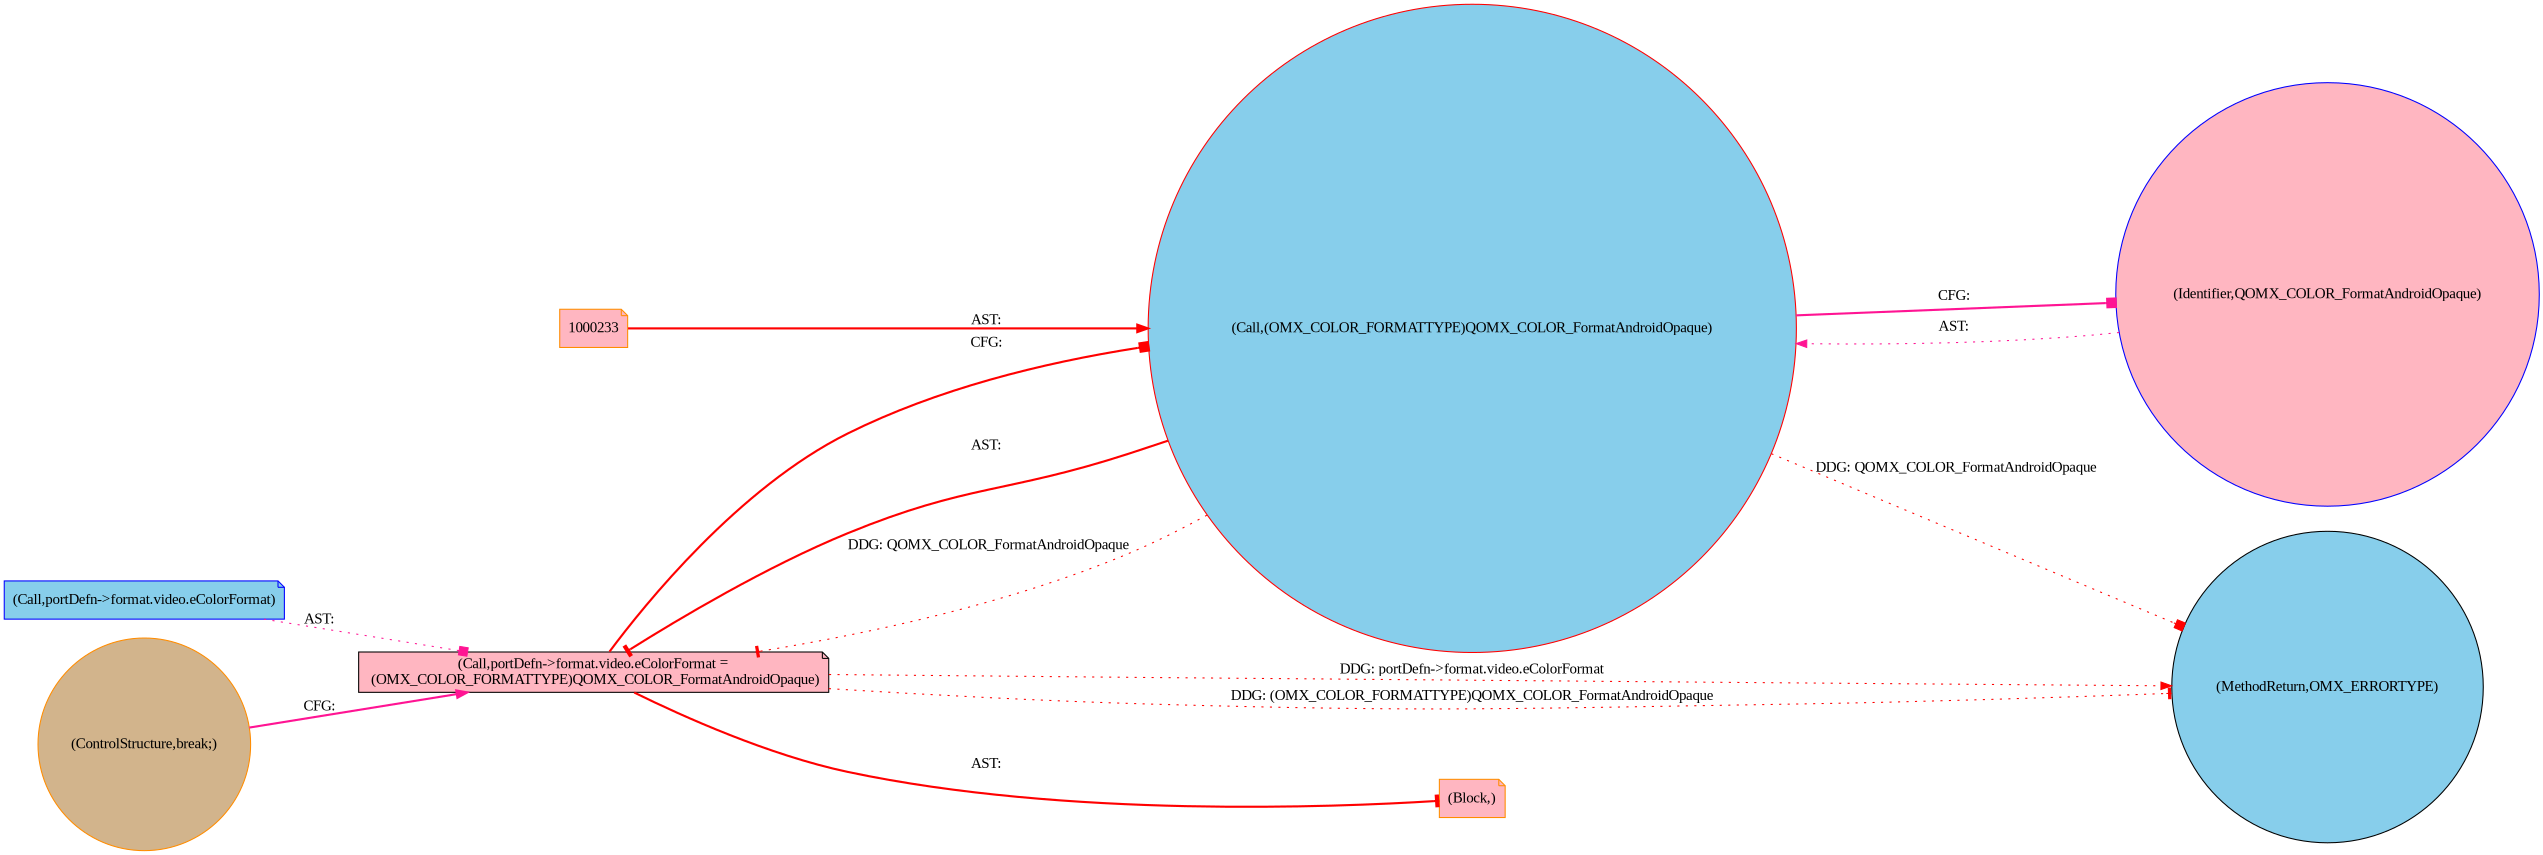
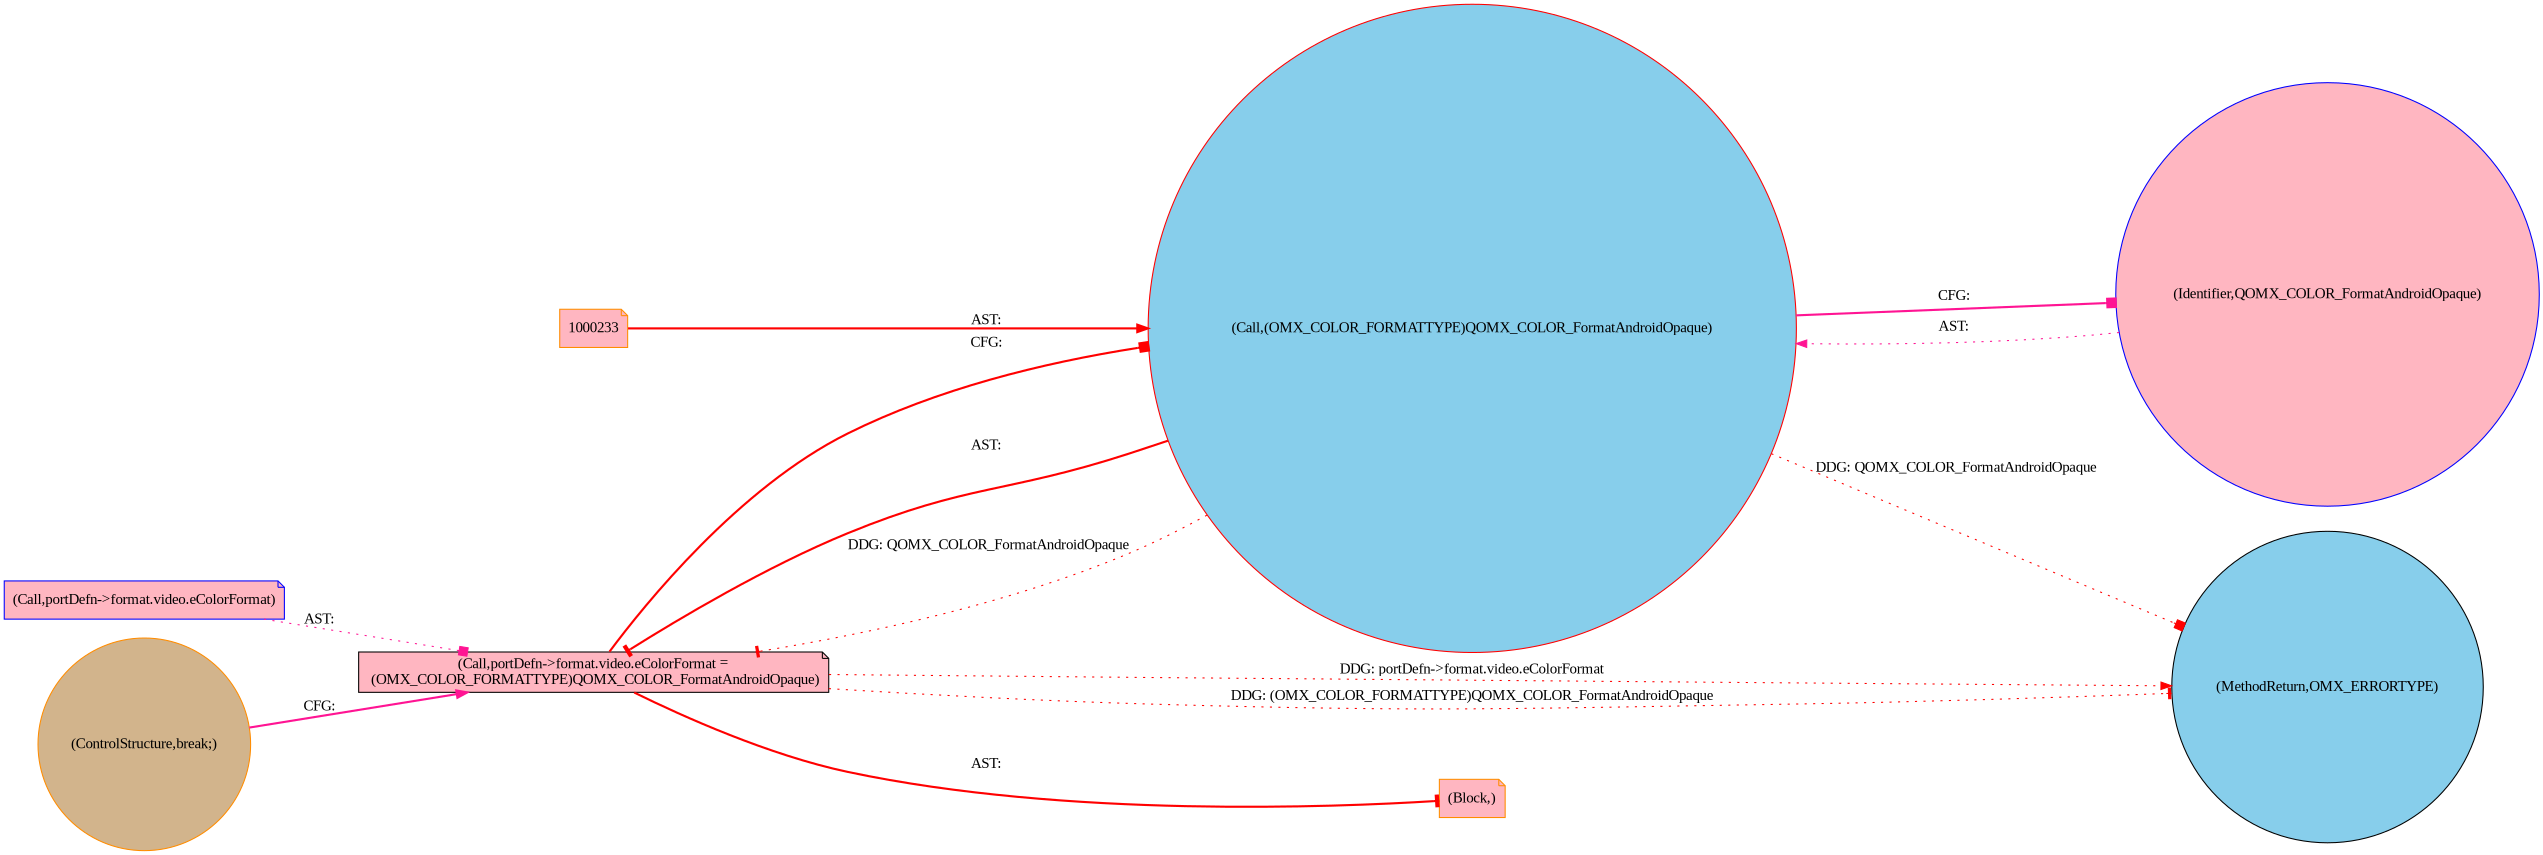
node "(Call,portDefn->format.video.eColorFormat)": fillcolor skyblue -> lightpink
